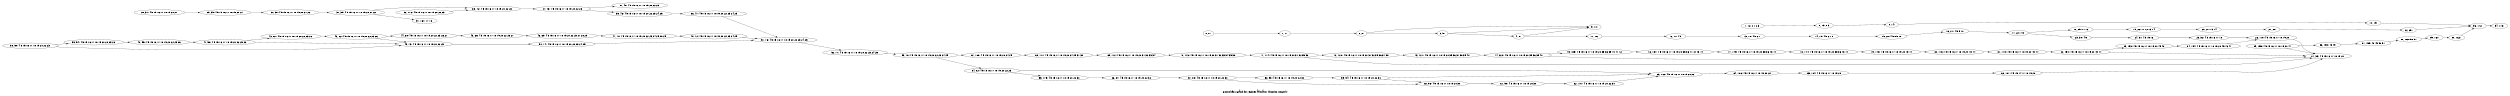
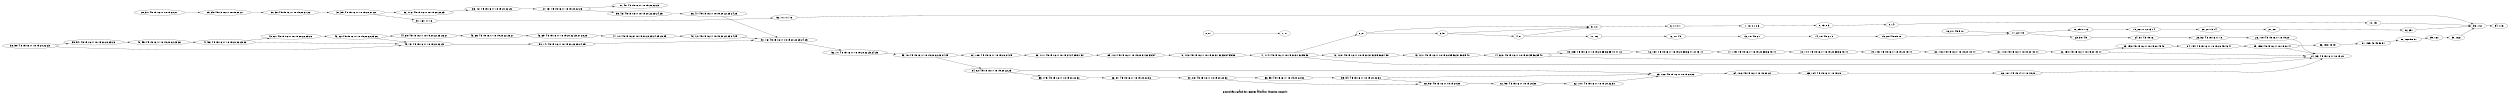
edge "31, 39: 4 5 15 16 17 18 19 20 21 22" -> "33, 42: 4 5 15 16 17 18 19 20 22 23": now "31, 39: 4 5 15 16 17 18 19 20 21 22" -> "32, 176: 4 5 15 16 17 18 19 20 22 23"
node "92, 171: 17 18": added
node "6, 11: 0 1": added
edge "1, 1:" -> "2, 2:": now "71, 114: 4 5 15 16 17 18 19 20 31 32 35 36" -> "2, 2:"
edge "15, 20: 4 5 8 9 10" -> "16, 21: 4 5 9 10": now "15, 20: 4 5 8 9 10" -> "17, 22: 4 5"
node "47, 70: 4 5 15 16 17 18 19 20 22 23 24 25 28 29": label "47, 70: 4 5 15 16 17 18 19 20 22 23 24 25 28 29" -> "47, 70: 4 5 15 16 67 18 19 20 22 23 24 25 28 29"
node "4, 8:": label "4, 8:" -> "4, 0:"
edge "84, 154: 4 5 15 16 17 18 19 20 45 46 47" -> "26, 118: 4 5 15 16 17 18 19 20": now "84, 154: 4 5 15 16 17 18 19 20 45 46 47" -> "85, 155: 4 5 15 16 17 18 19 20 47"
node "68, 111: 4 5 15 16 17 18 19 20 24 25 31 32": label "68, 111: 4 5 15 16 17 18 19 20 24 25 31 32" -> "68, 111: 4 5 15 16 17 18 19 24 24 25 31 32"
